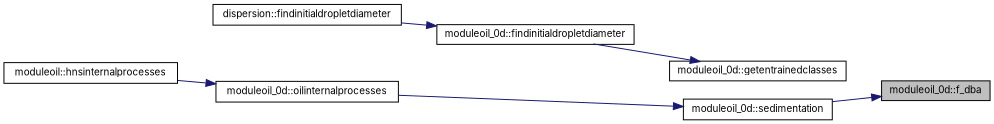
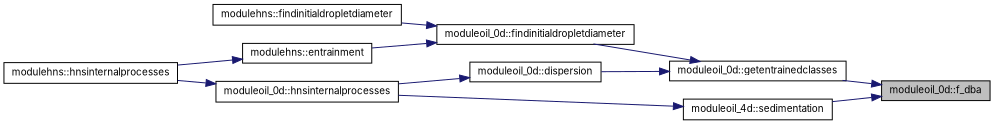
node "dispersion::findinitialdropletdiameter": label "dispersion::findinitialdropletdiameter" -> "modulehns::findinitialdropletdiameter"
node "modulehns::entrainment": added
node "moduleoil_0d::dispersion": added
node "moduleoil::hnsinternalprocesses": label "moduleoil::hnsinternalprocesses" -> "modulehns::hnsinternalprocesses"
edge "moduleoil_0d::getentrainedclasses" -> "moduleoil_0d::f_dba": added
node "moduleoil_0d::oilinternalprocesses": label "moduleoil_0d::oilinternalprocesses" -> "moduleoil_0d::hnsinternalprocesses"
node "moduleoil_0d::sedimentation": label "moduleoil_0d::sedimentation" -> "moduleoil_4d::sedimentation"
